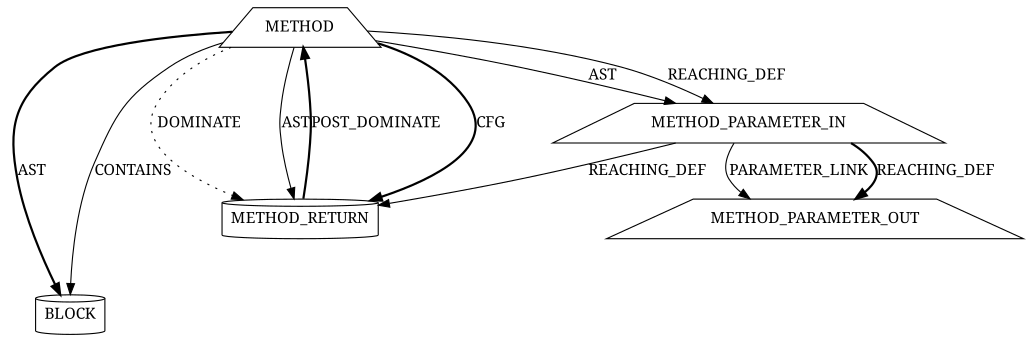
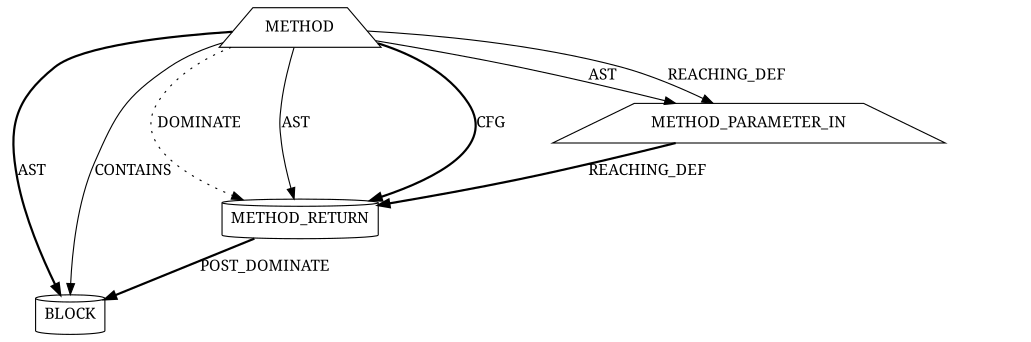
edge "METHOD_RETURN" -> "METHOD": now "METHOD_RETURN" -> "BLOCK"
edge "METHOD_PARAMETER_IN" -> "METHOD_RETURN": style solid -> bold
node "METHOD_PARAMETER_OUT": removed
